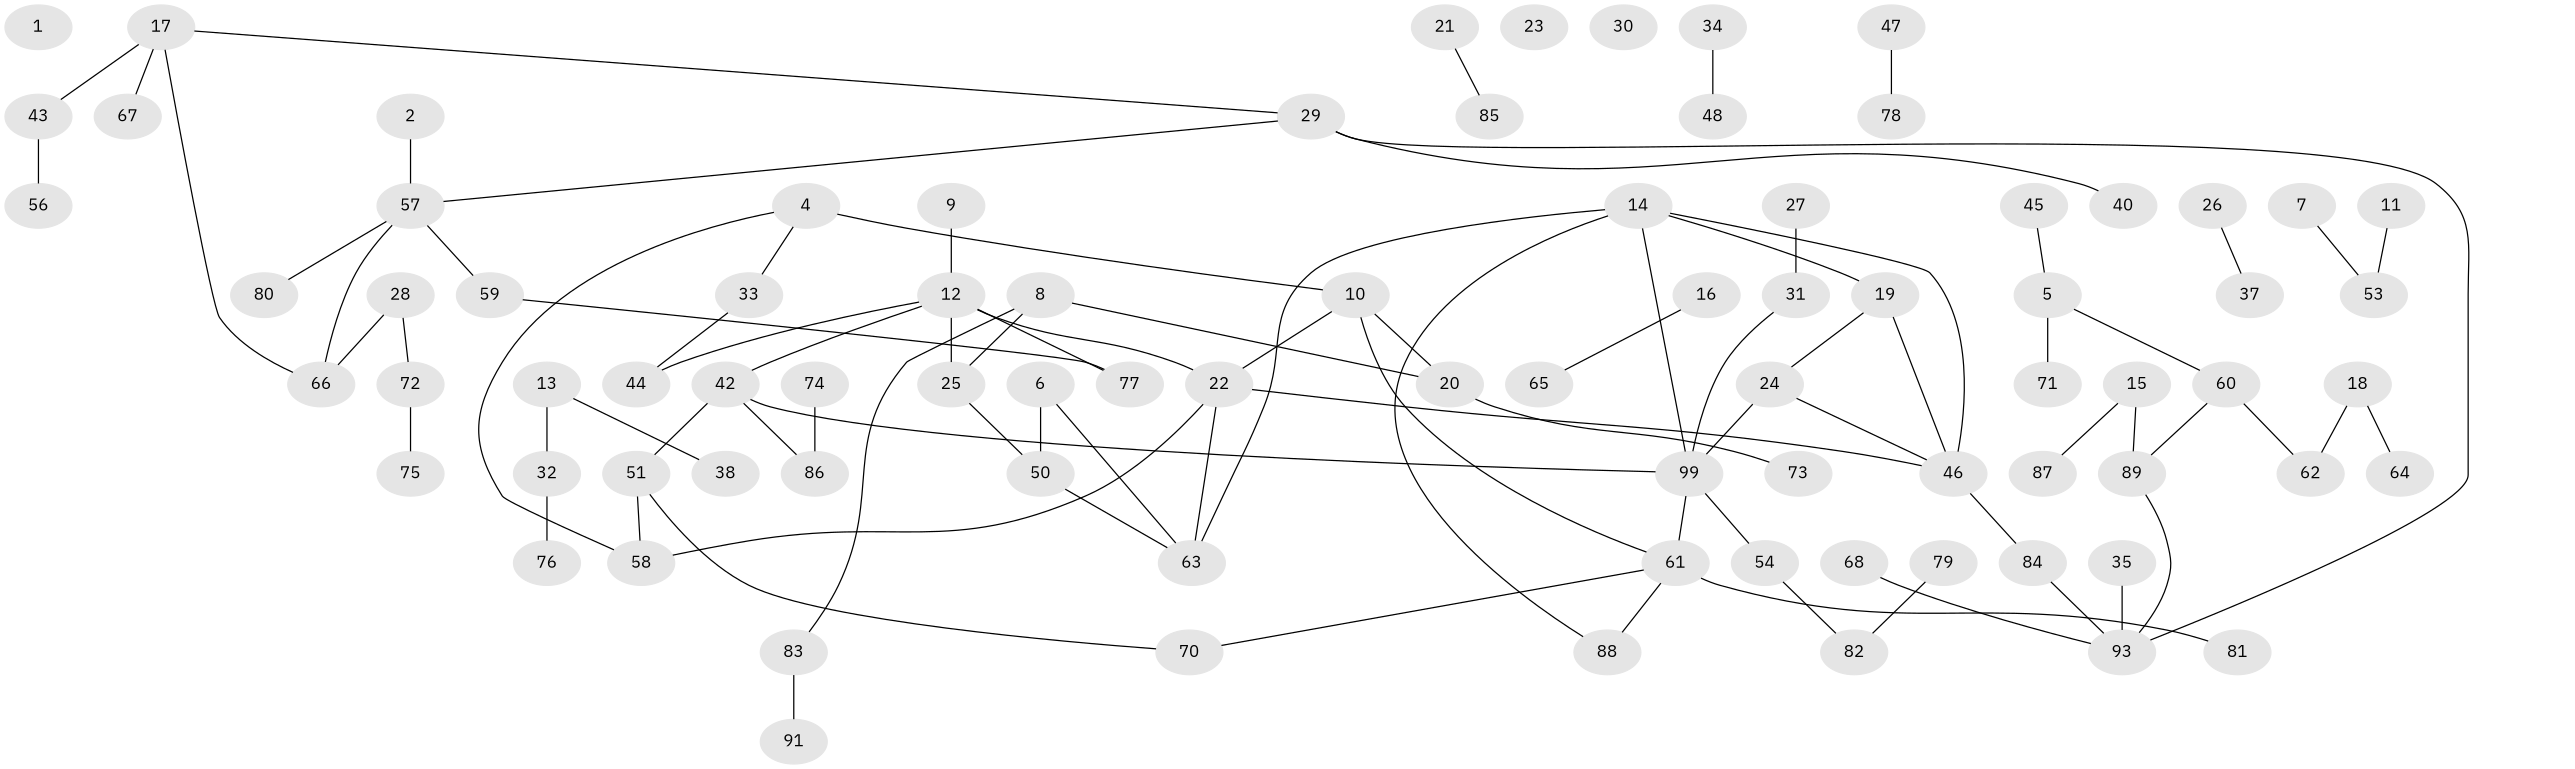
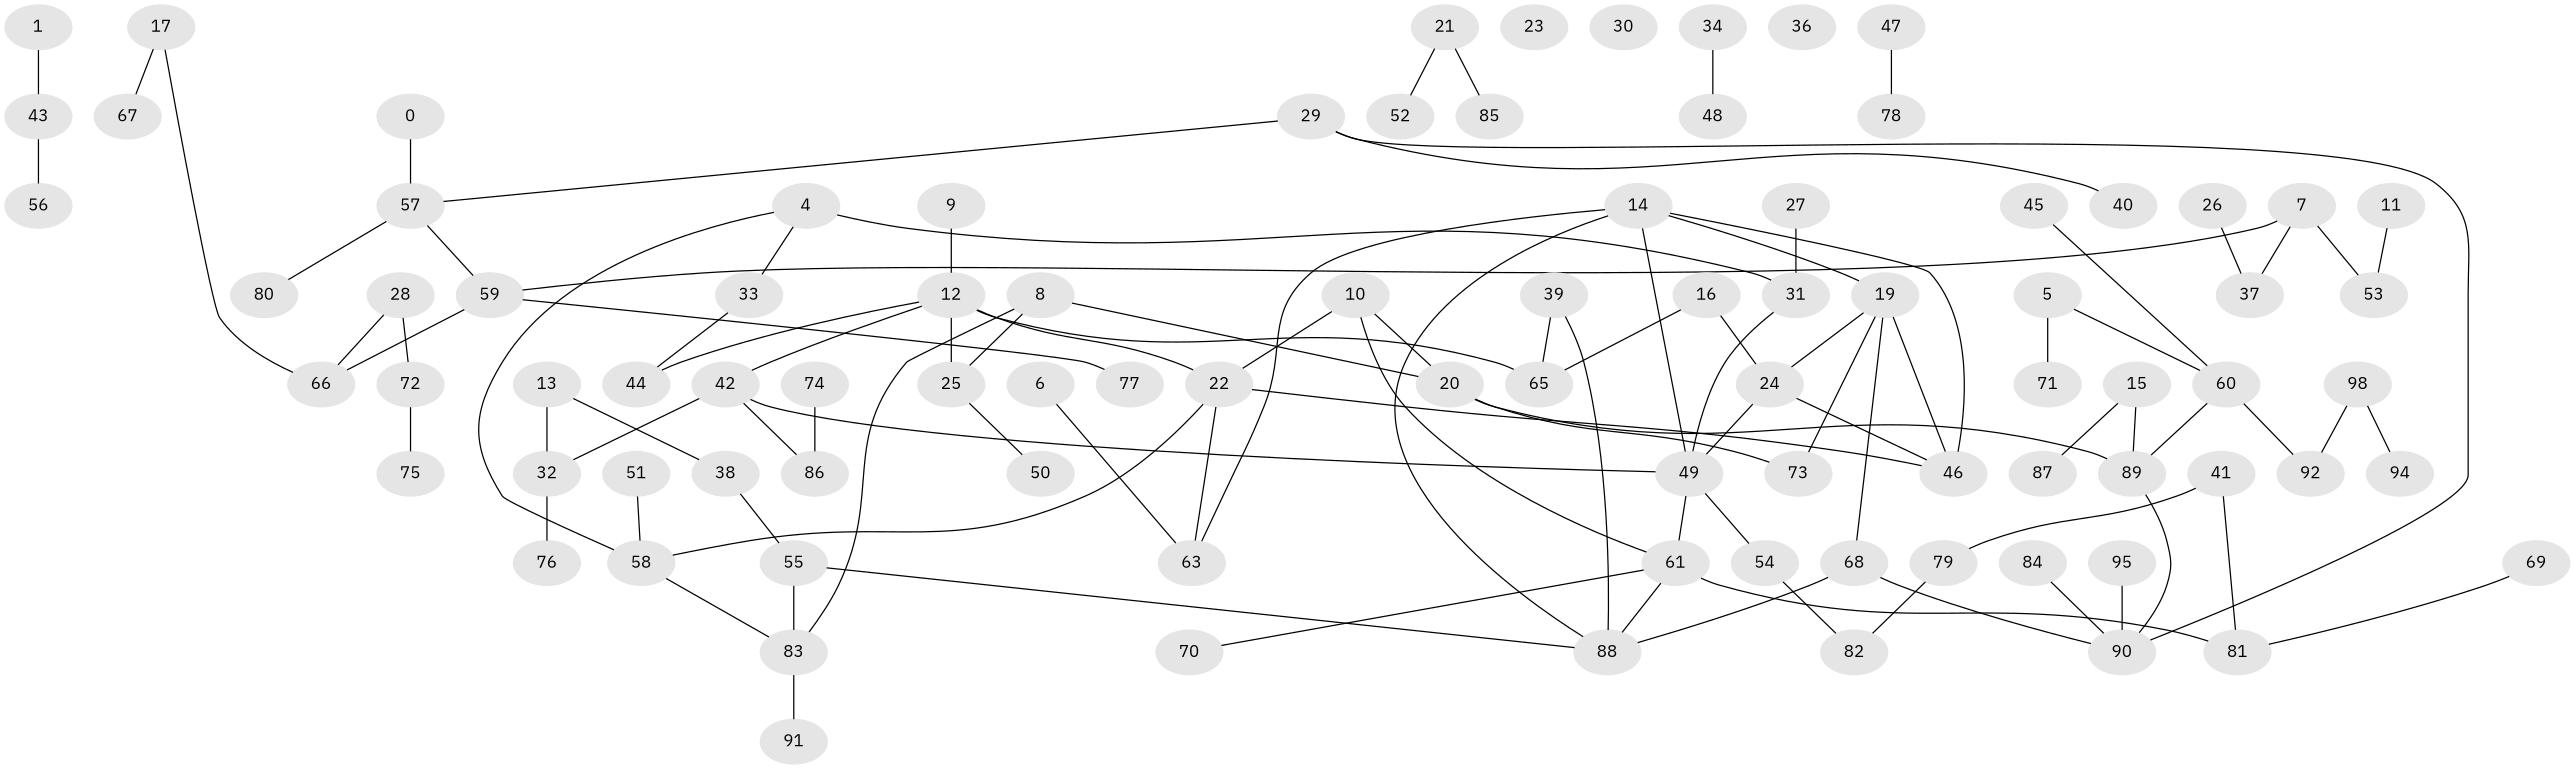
node "36": added
edge "17" -- "43": now "1" -- "43"
edge "17" -- "29": removed
node "2": label "2" -> "0"
node "52": added
edge "45" -- "5": now "45" -- "60"
edge "7" -- "37": added
edge "4" -- "10": now "4" -- "31"
edge "7" -- "59": added
edge "57" -- "66": now "59" -- "66"
node "39": added
edge "16" -- "24": added
edge "12" -- "77": now "12" -- "65"
edge "19" -- "73": added
node "18": label "18" -> "98"
edge "19" -- "68": added
edge "42" -- "51": now "42" -- "32"
edge "6" -- "50": removed
edge "20" -- "89": added
node "99": label "99" -> "49"
node "41": added
node "62": label "62" -> "92"
node "64": label "64" -> "94"
edge "50" -- "63": removed
edge "46" -- "84": removed
node "55": added
node "35": label "35" -> "95"
node "69": added
edge "58" -- "83": added
edge "68" -- "88": added
edge "51" -- "70": removed
node "93": label "93" -> "90"
